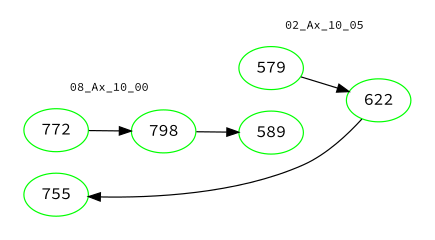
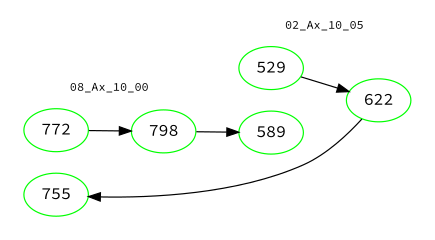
node "579": label "579" -> "529"
